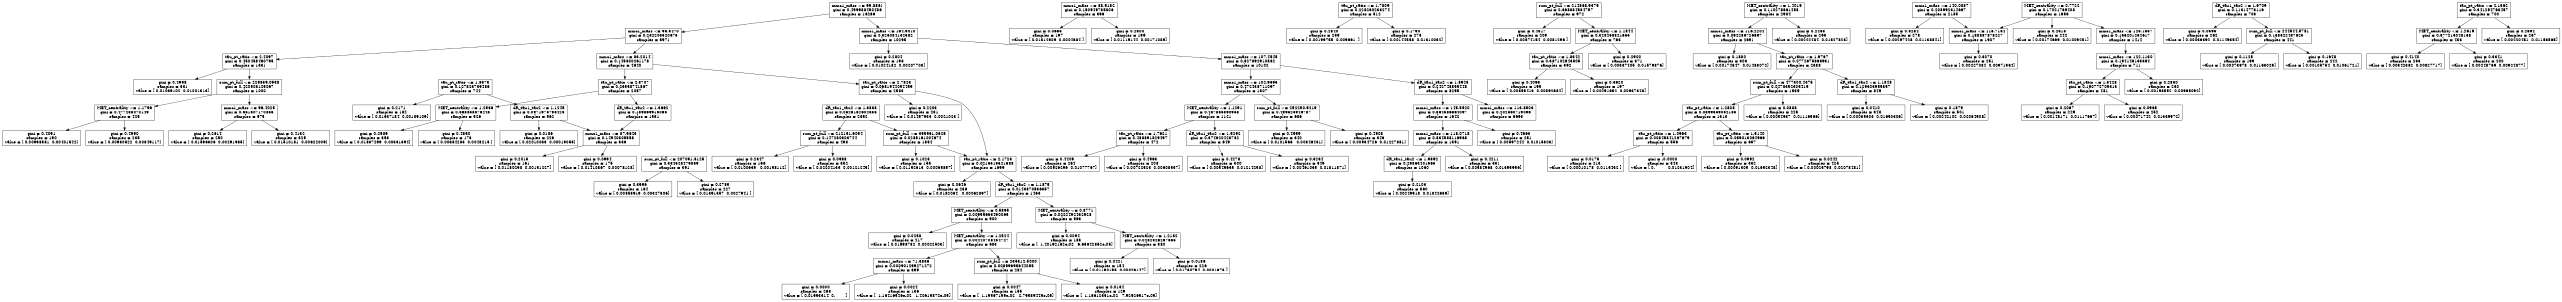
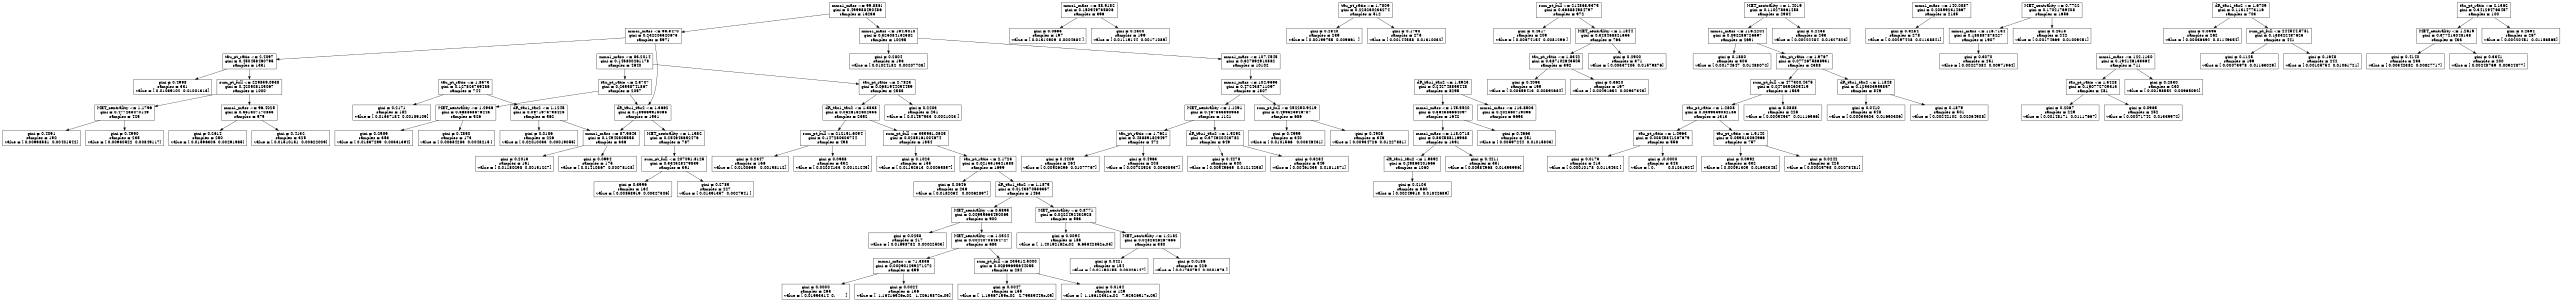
node "tau_pt_ratio <= 2.1362 gini = 0.341294768457 samples = 700": label "tau_pt_ratio <= 2.1362 gini = 0.341294768457 samples = 700" -> "tau_pt_ratio <= 2.1362 gini = 0.341294768457 samples = 100"
edge "mmc1_mass <= 140.0887 gini = 0.208992314667 samples = 2185" -> "mmc1_mass <= 116.7134 gini = 0.188887878227 samples = 1907": removed
node "mmc1_mass <= 125.1357 gini = 0.156201254617 samples = 1414": removed
edge "mmc1_mass <= 93.5470 gini = 0.232203520675 samples = 5971" -> "mmc1_mass <= 83.2014 gini = 0.145800261178 samples = 4640": now "mmc1_mass <= 93.5470 gini = 0.232203520675 samples = 5971" -> "dR_tau1_tau2 <= 1.3662 gini = 0.189869913065 samples = 1531"
edge "mmc1_mass <= 107.4545 gini = 0.327892910882 samples = 10102" -> "dR_tau1_tau2 <= 1.8923 gini = 0.242748855448 samples = 8295": removed
edge "tau_pt_ratio <= 2.7823 gini = 0.0681944054459 samples = 2583" -> "tau_pt_ratio <= 2.1723 gini = 0.0215515521688 samples = 1699": now "tau_pt_ratio <= 2.7823 gini = 0.0681944054459 samples = 2583" -> "dR_tau1_tau2 <= 1.3838 gini = 0.0526132602355 samples = 2352"
node "MET_centrality <= 1.1982 gini = 0.254643652476 samples = 787": added
node "tau_pt_ratio <= 1.5140 gini = 0.059013064966 samples = 657": label "tau_pt_ratio <= 1.5140 gini = 0.059013064966 samples = 657" -> "tau_pt_ratio <= 1.5140 gini = 0.059013064966 samples = 757"
